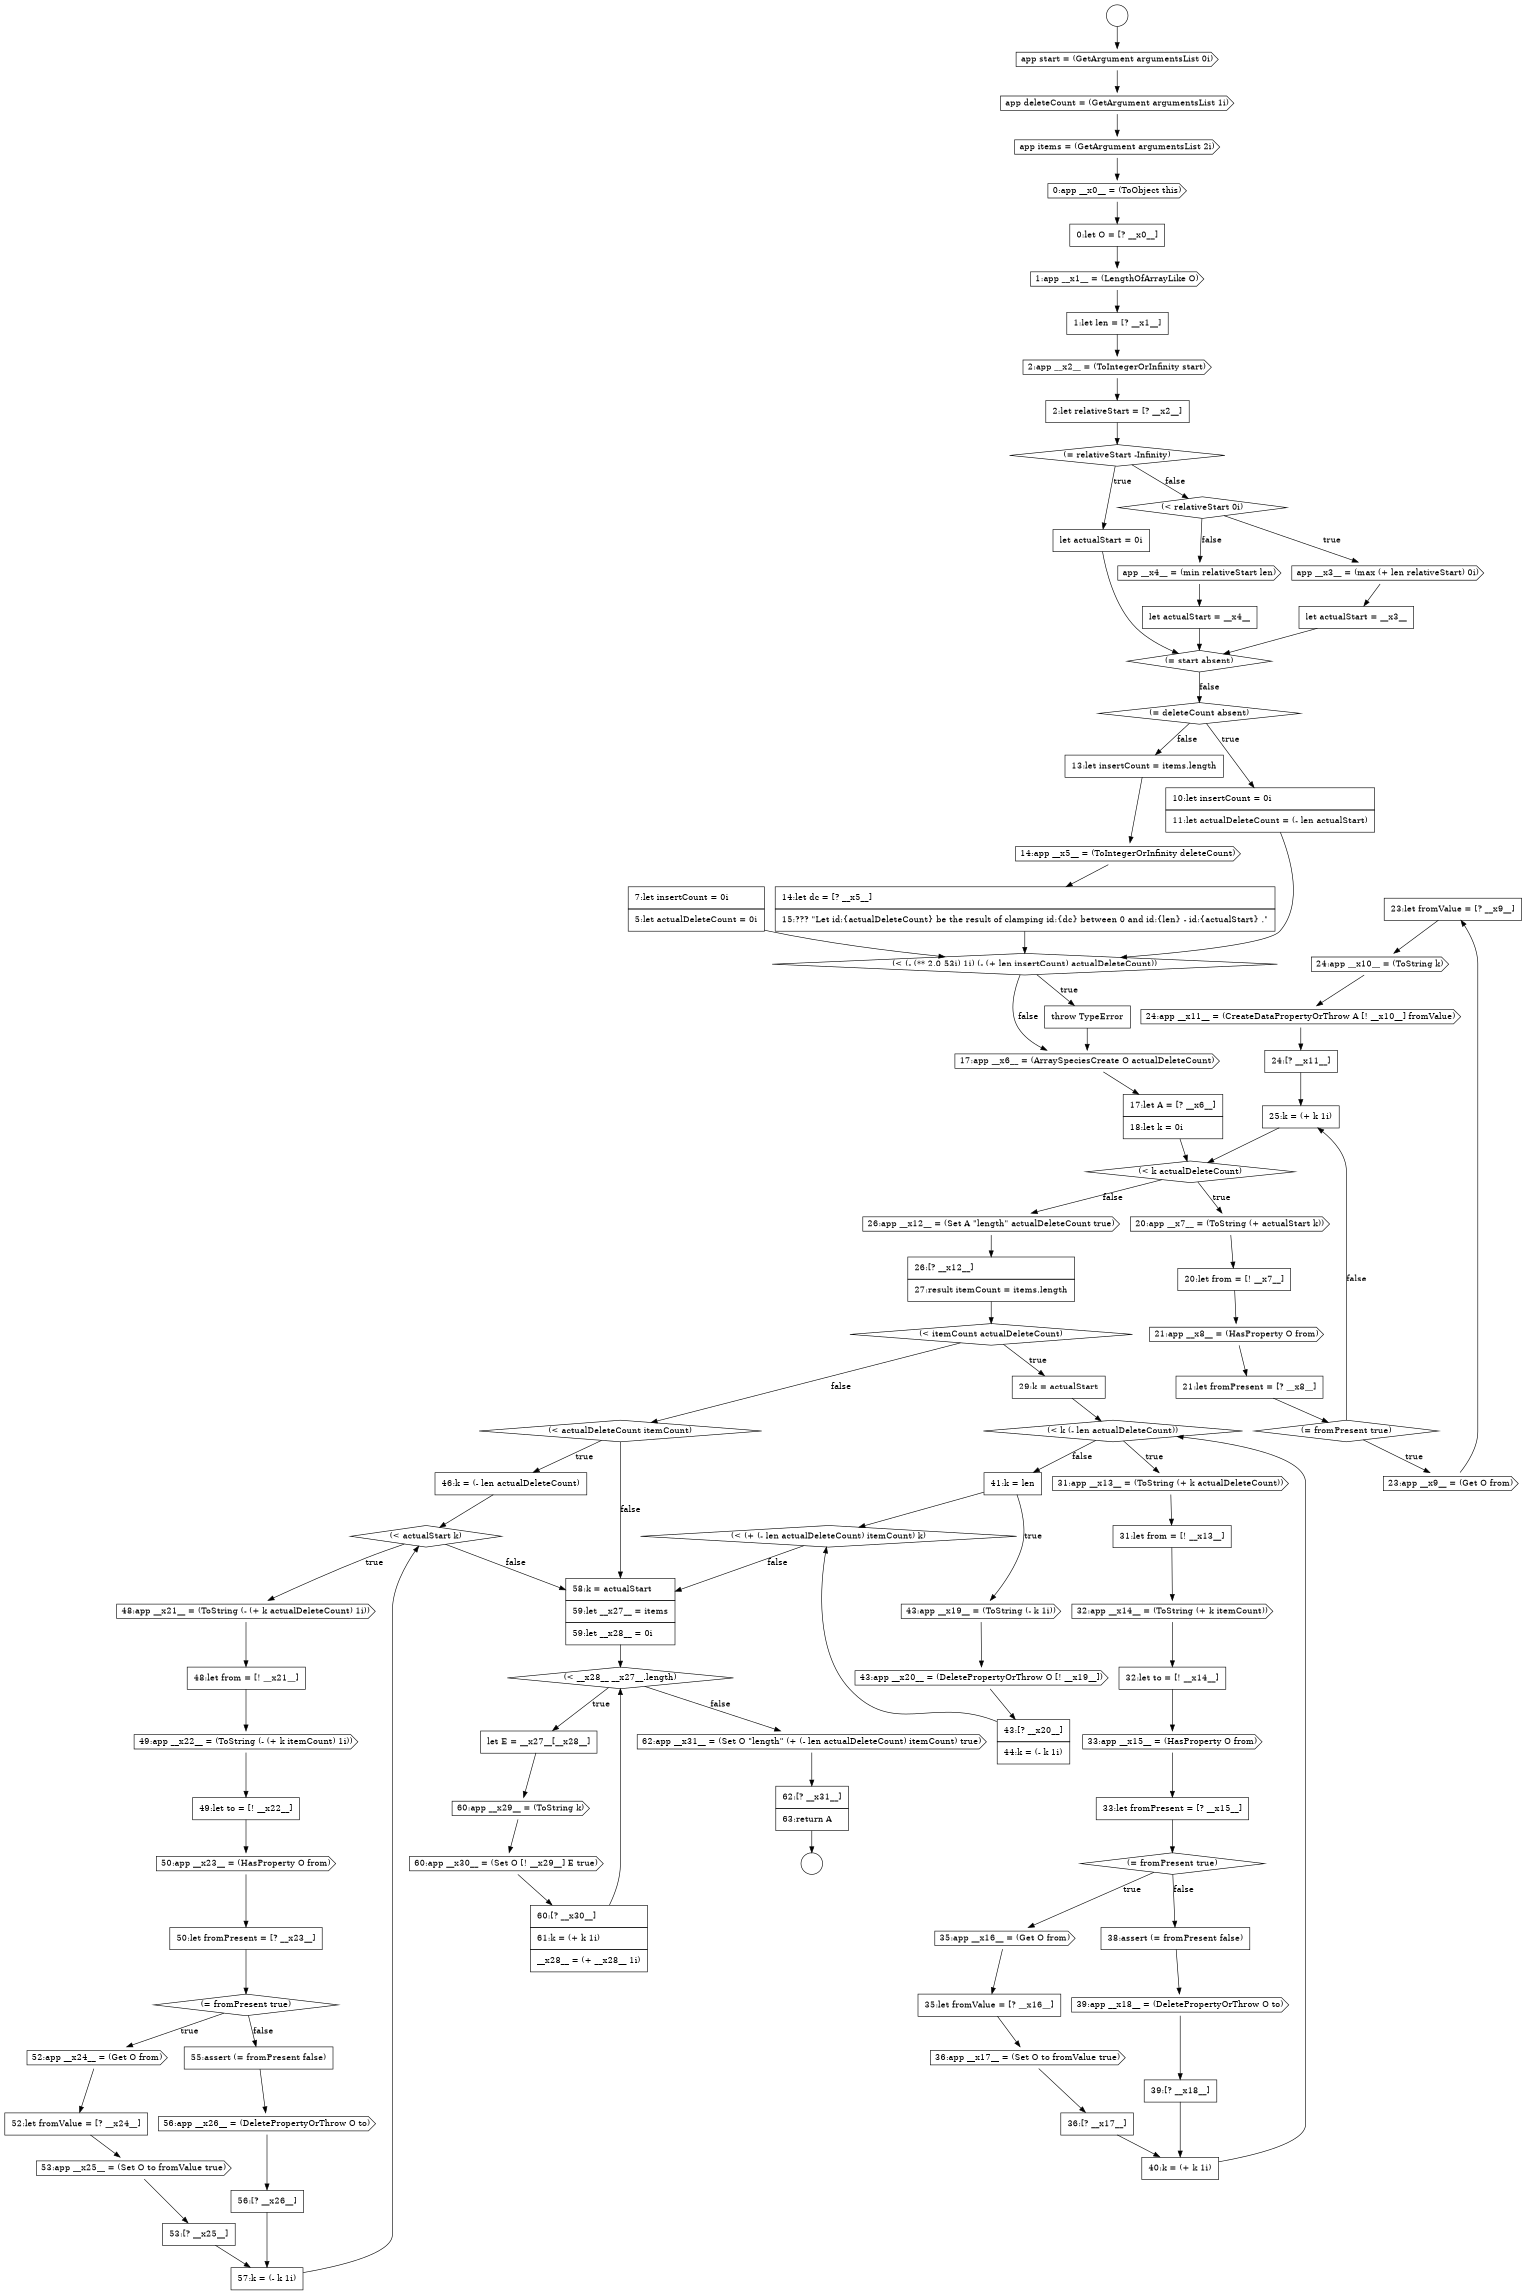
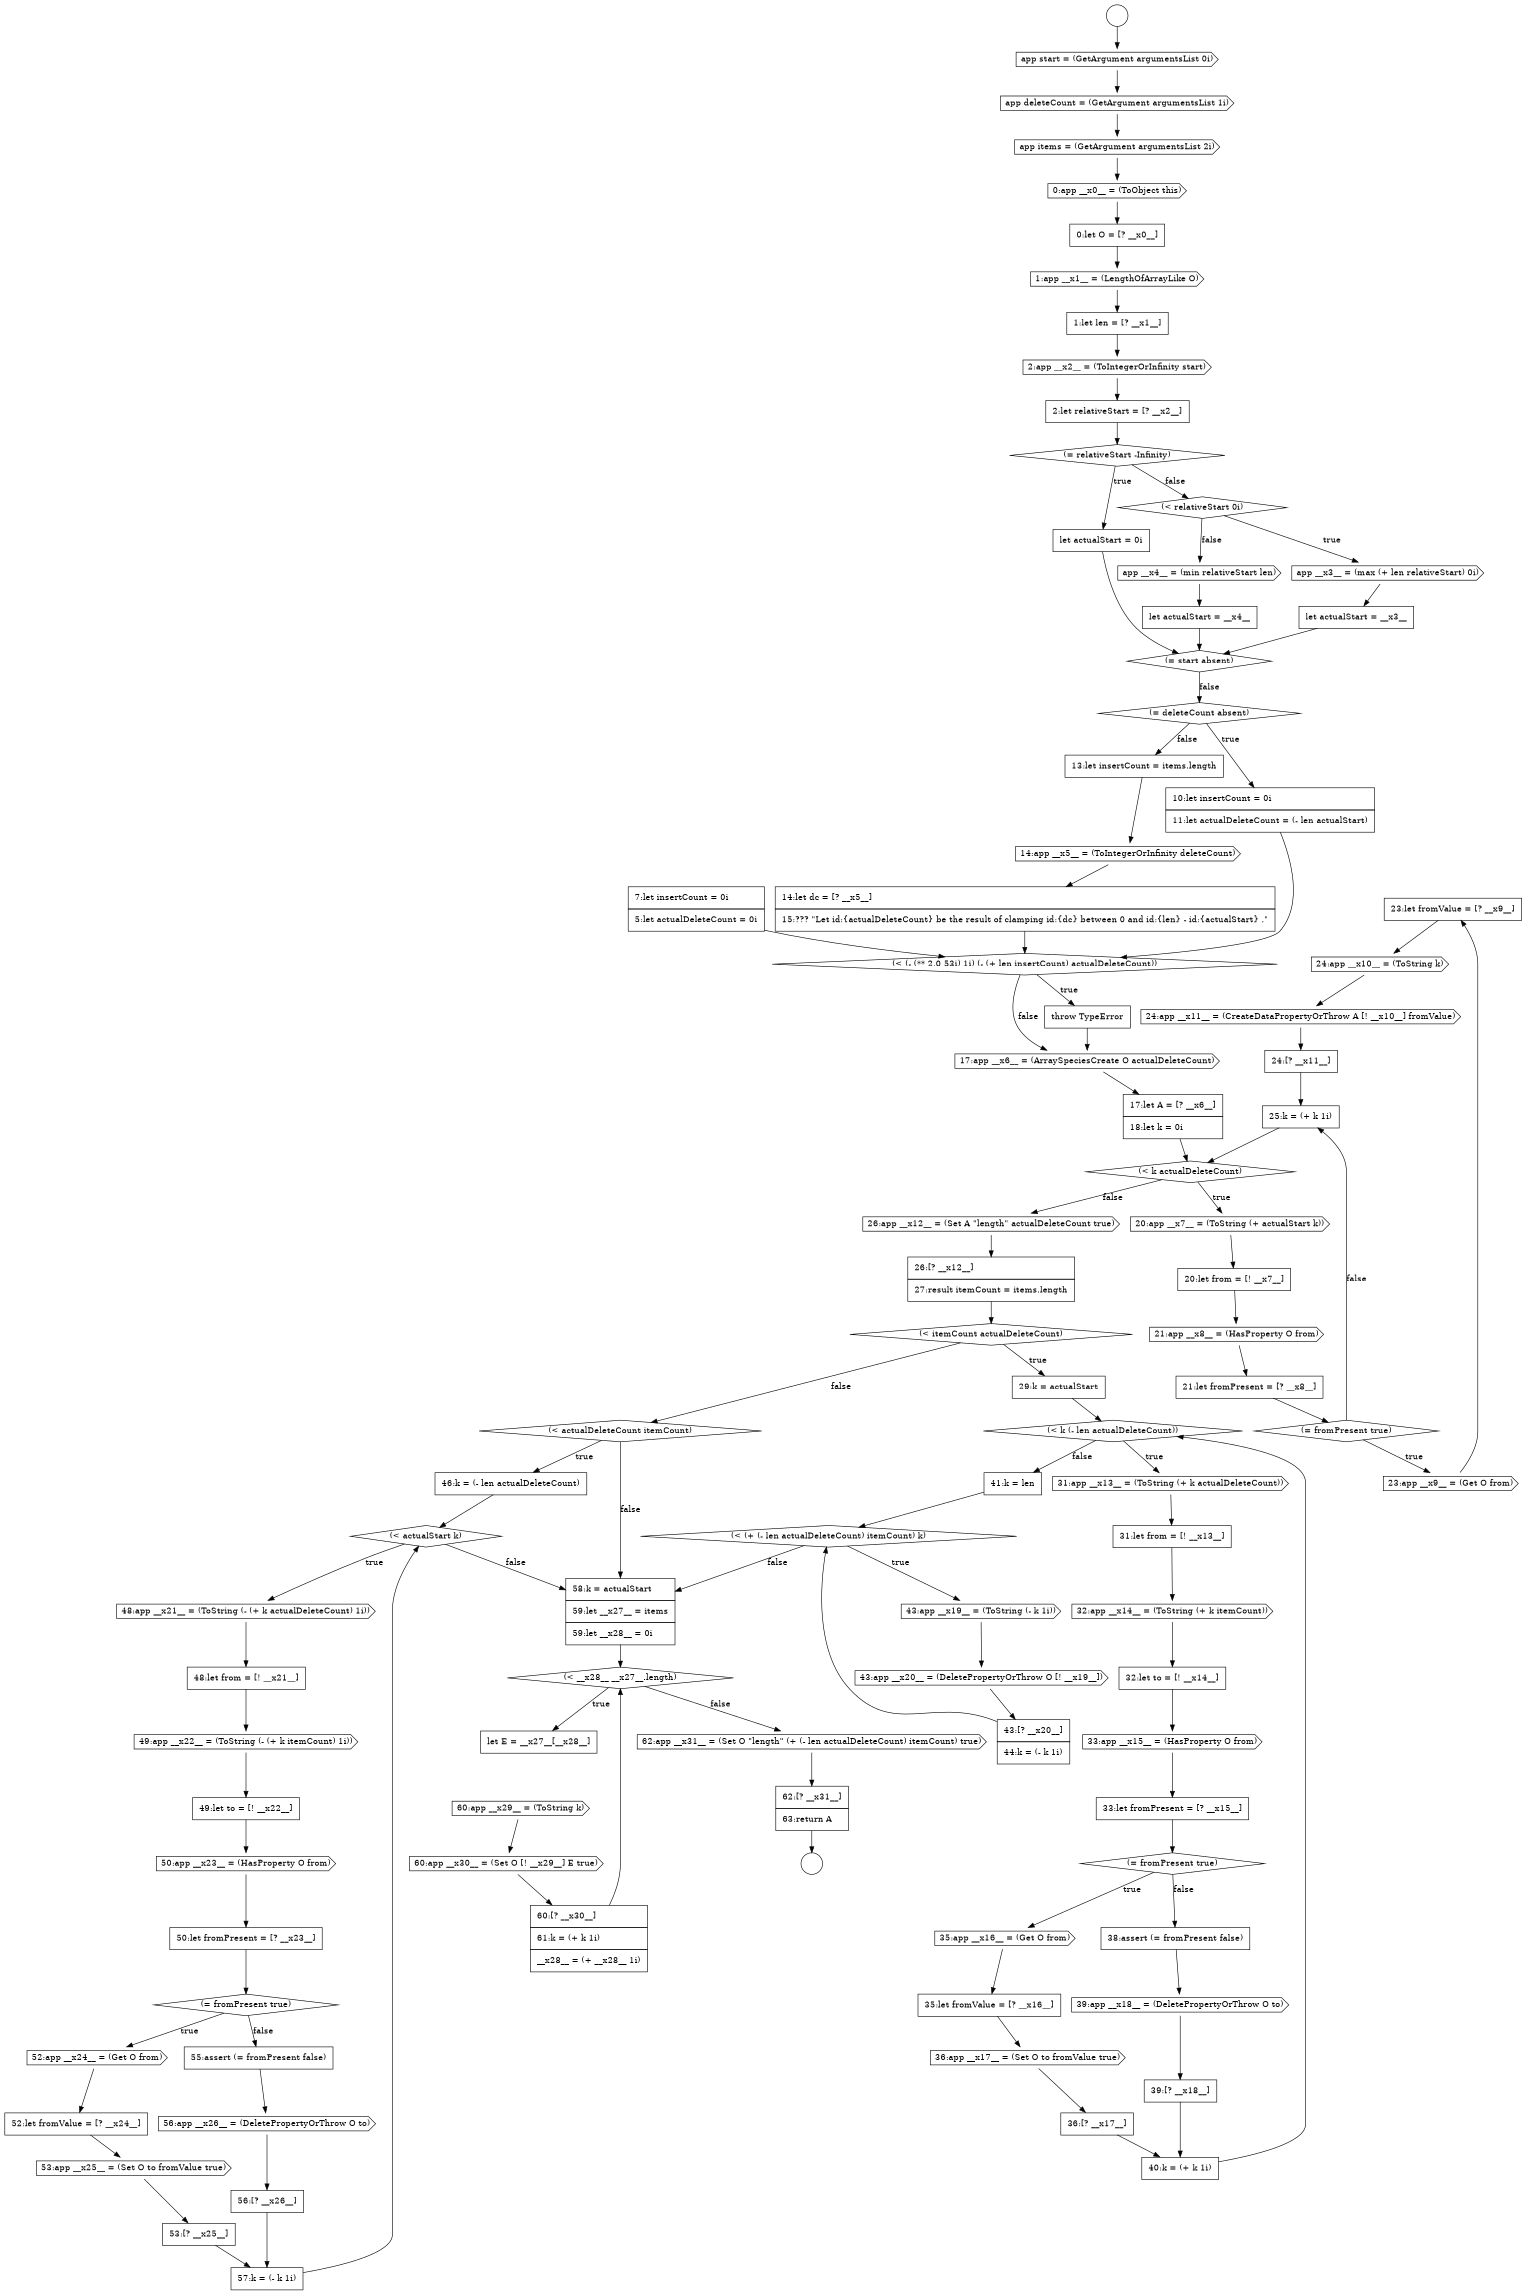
edge "41:k = len" -> "43:app __x19__ = (ToString (- k 1i))": now "(< (+ (- len actualDeleteCount) itemCount) k)" -> "43:app __x19__ = (ToString (- k 1i))"
edge "let E = __x27__[__x28__]" -> "60:app __x29__ = (ToString k)": removed
